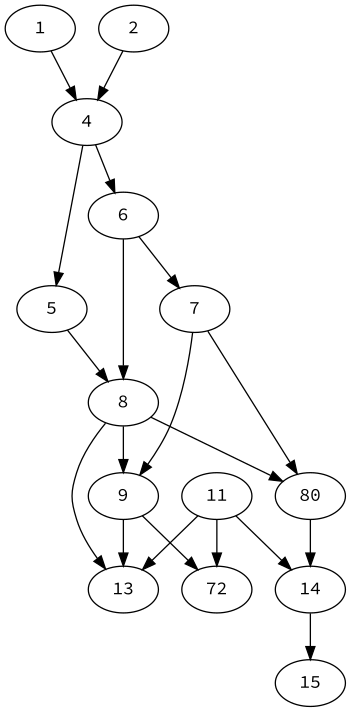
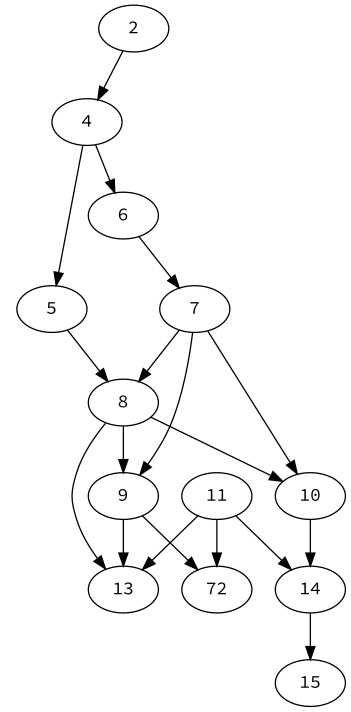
node "1": removed
edge "6" -> "8": now "7" -> "8"
node "80": label "80" -> "10"
